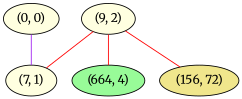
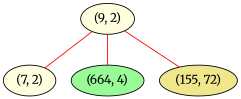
node "(0, 0)": removed
node "(7, 1)": label "(7, 1)" -> "(7, 2)"
node "(156, 72)": label "(156, 72)" -> "(155, 72)"
